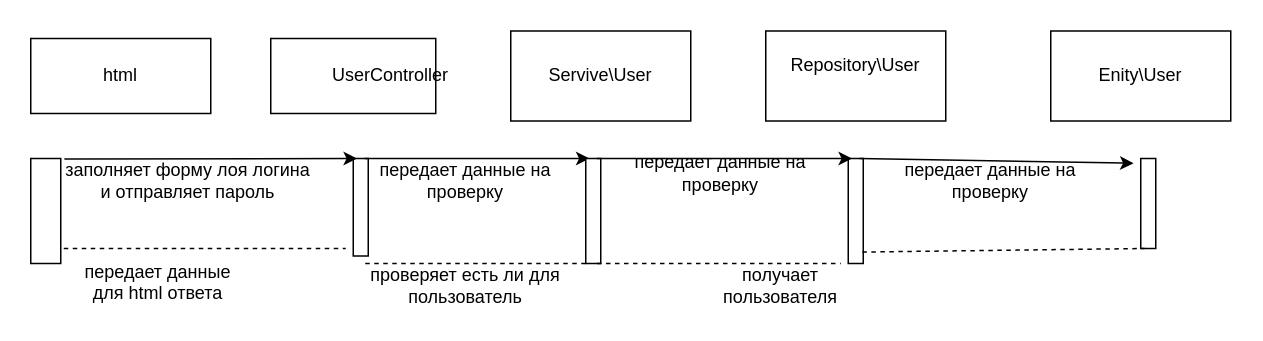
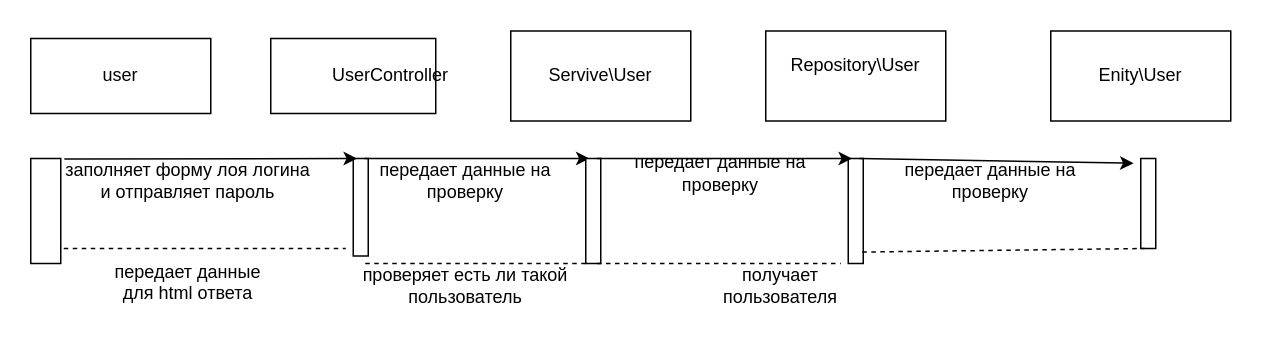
node "html": label "html" -> "user"
node "проверяет есть ли для пользователь": label "проверяет есть ли для пользователь" -> "проверяет есть ли такой пользователь"
node "передает данные для html ответа": moved (158, 293) -> (188, 293)
